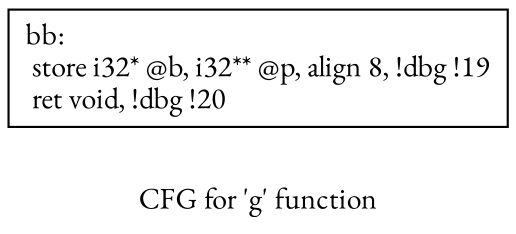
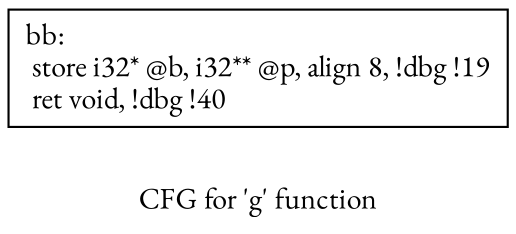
node "bb:": text "ret void, !dbg !20" -> "ret void, !dbg !40"
